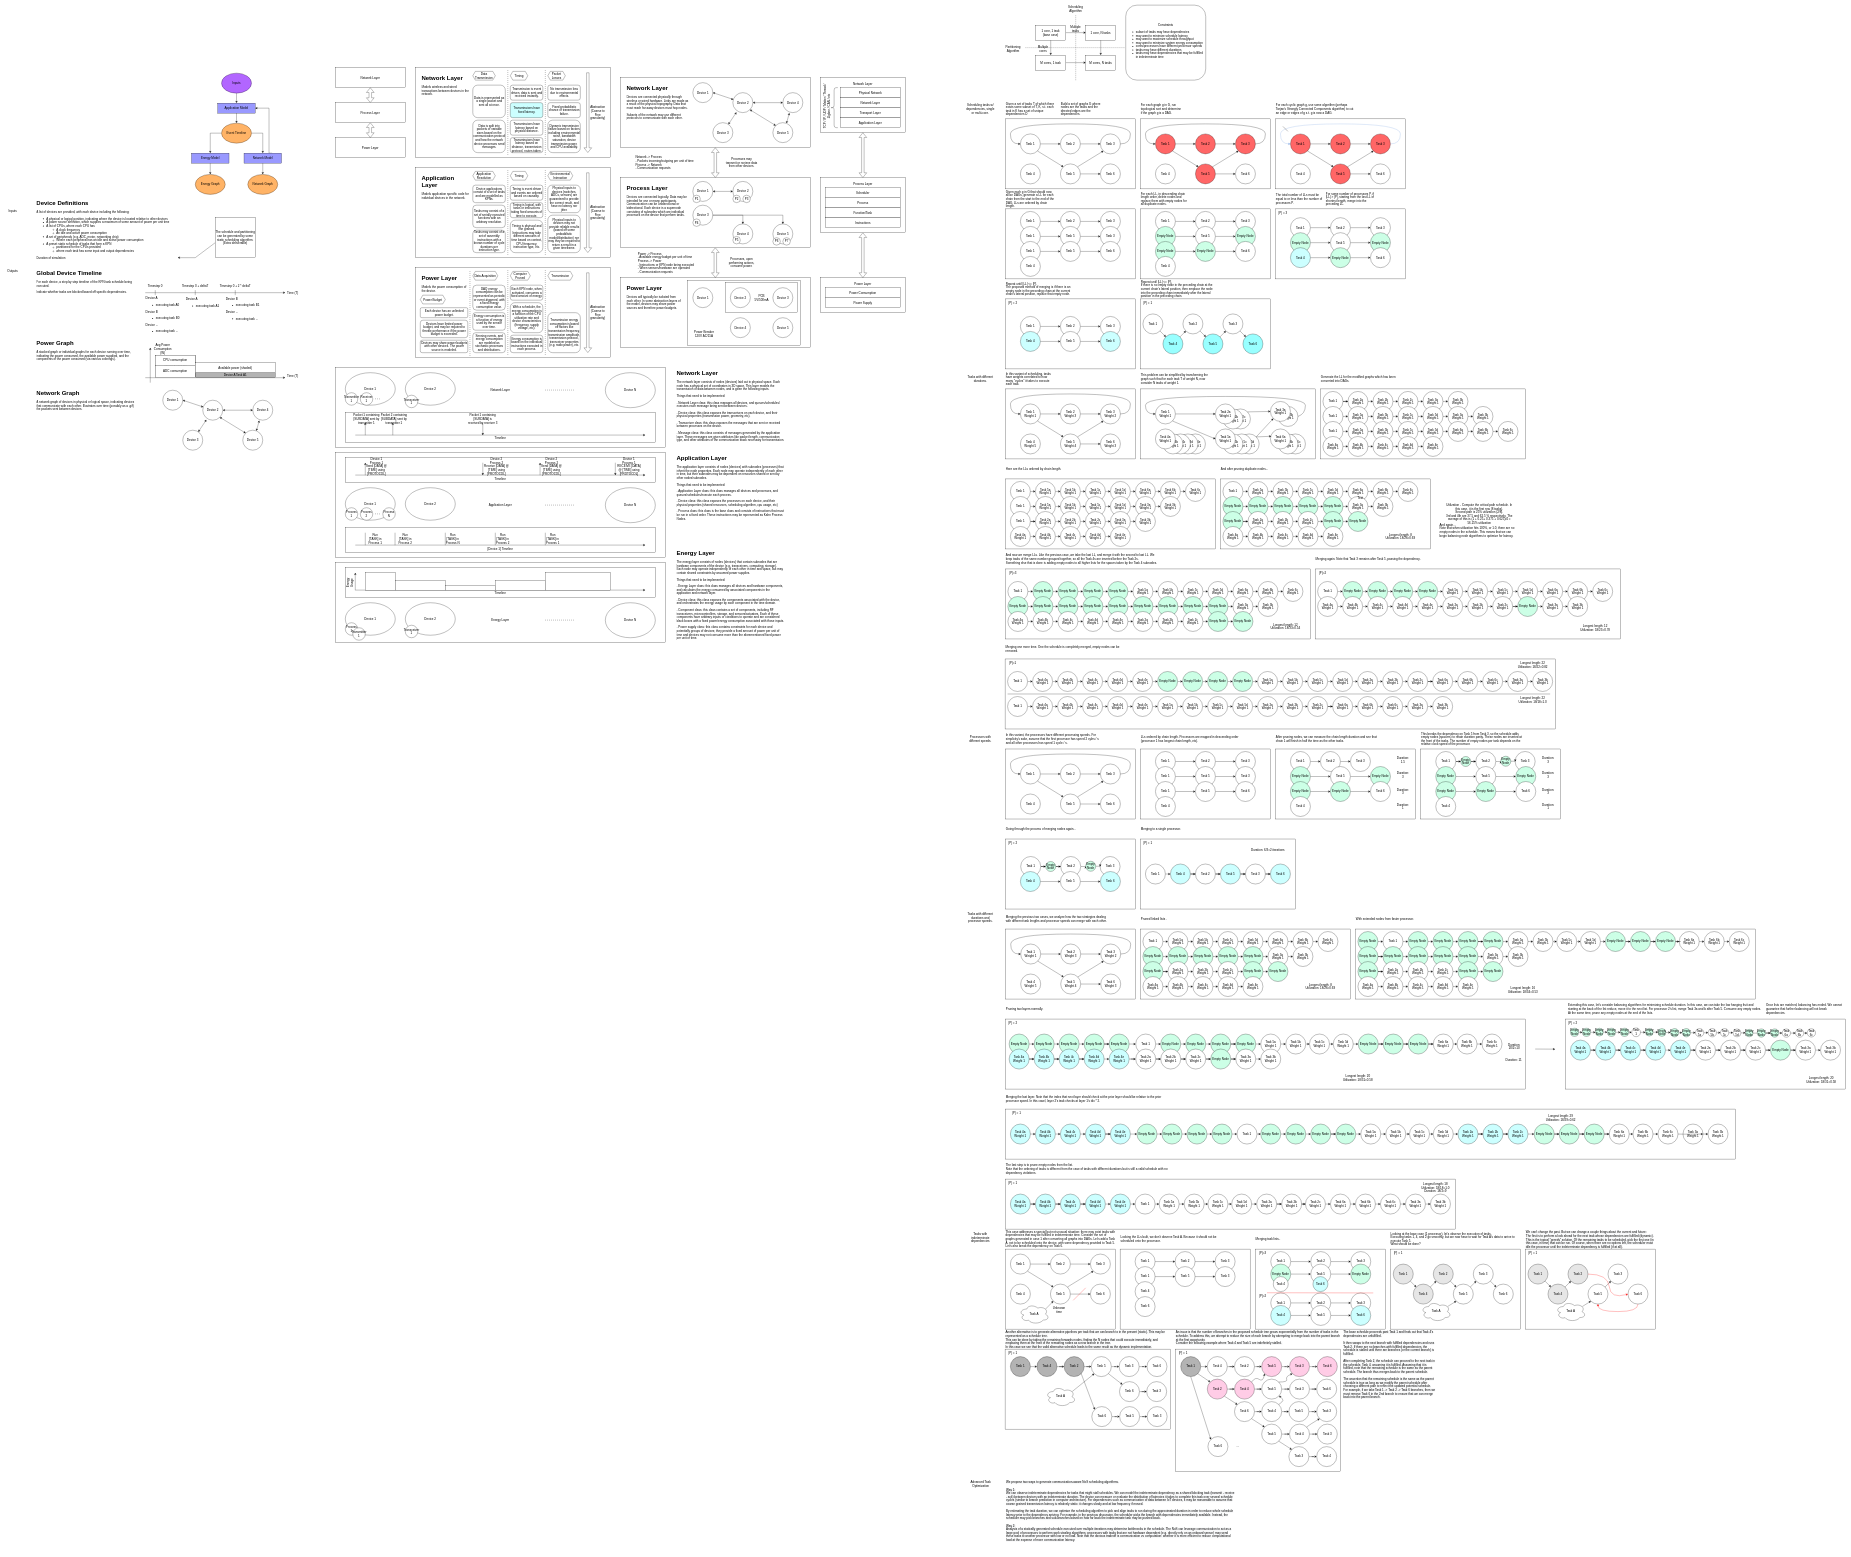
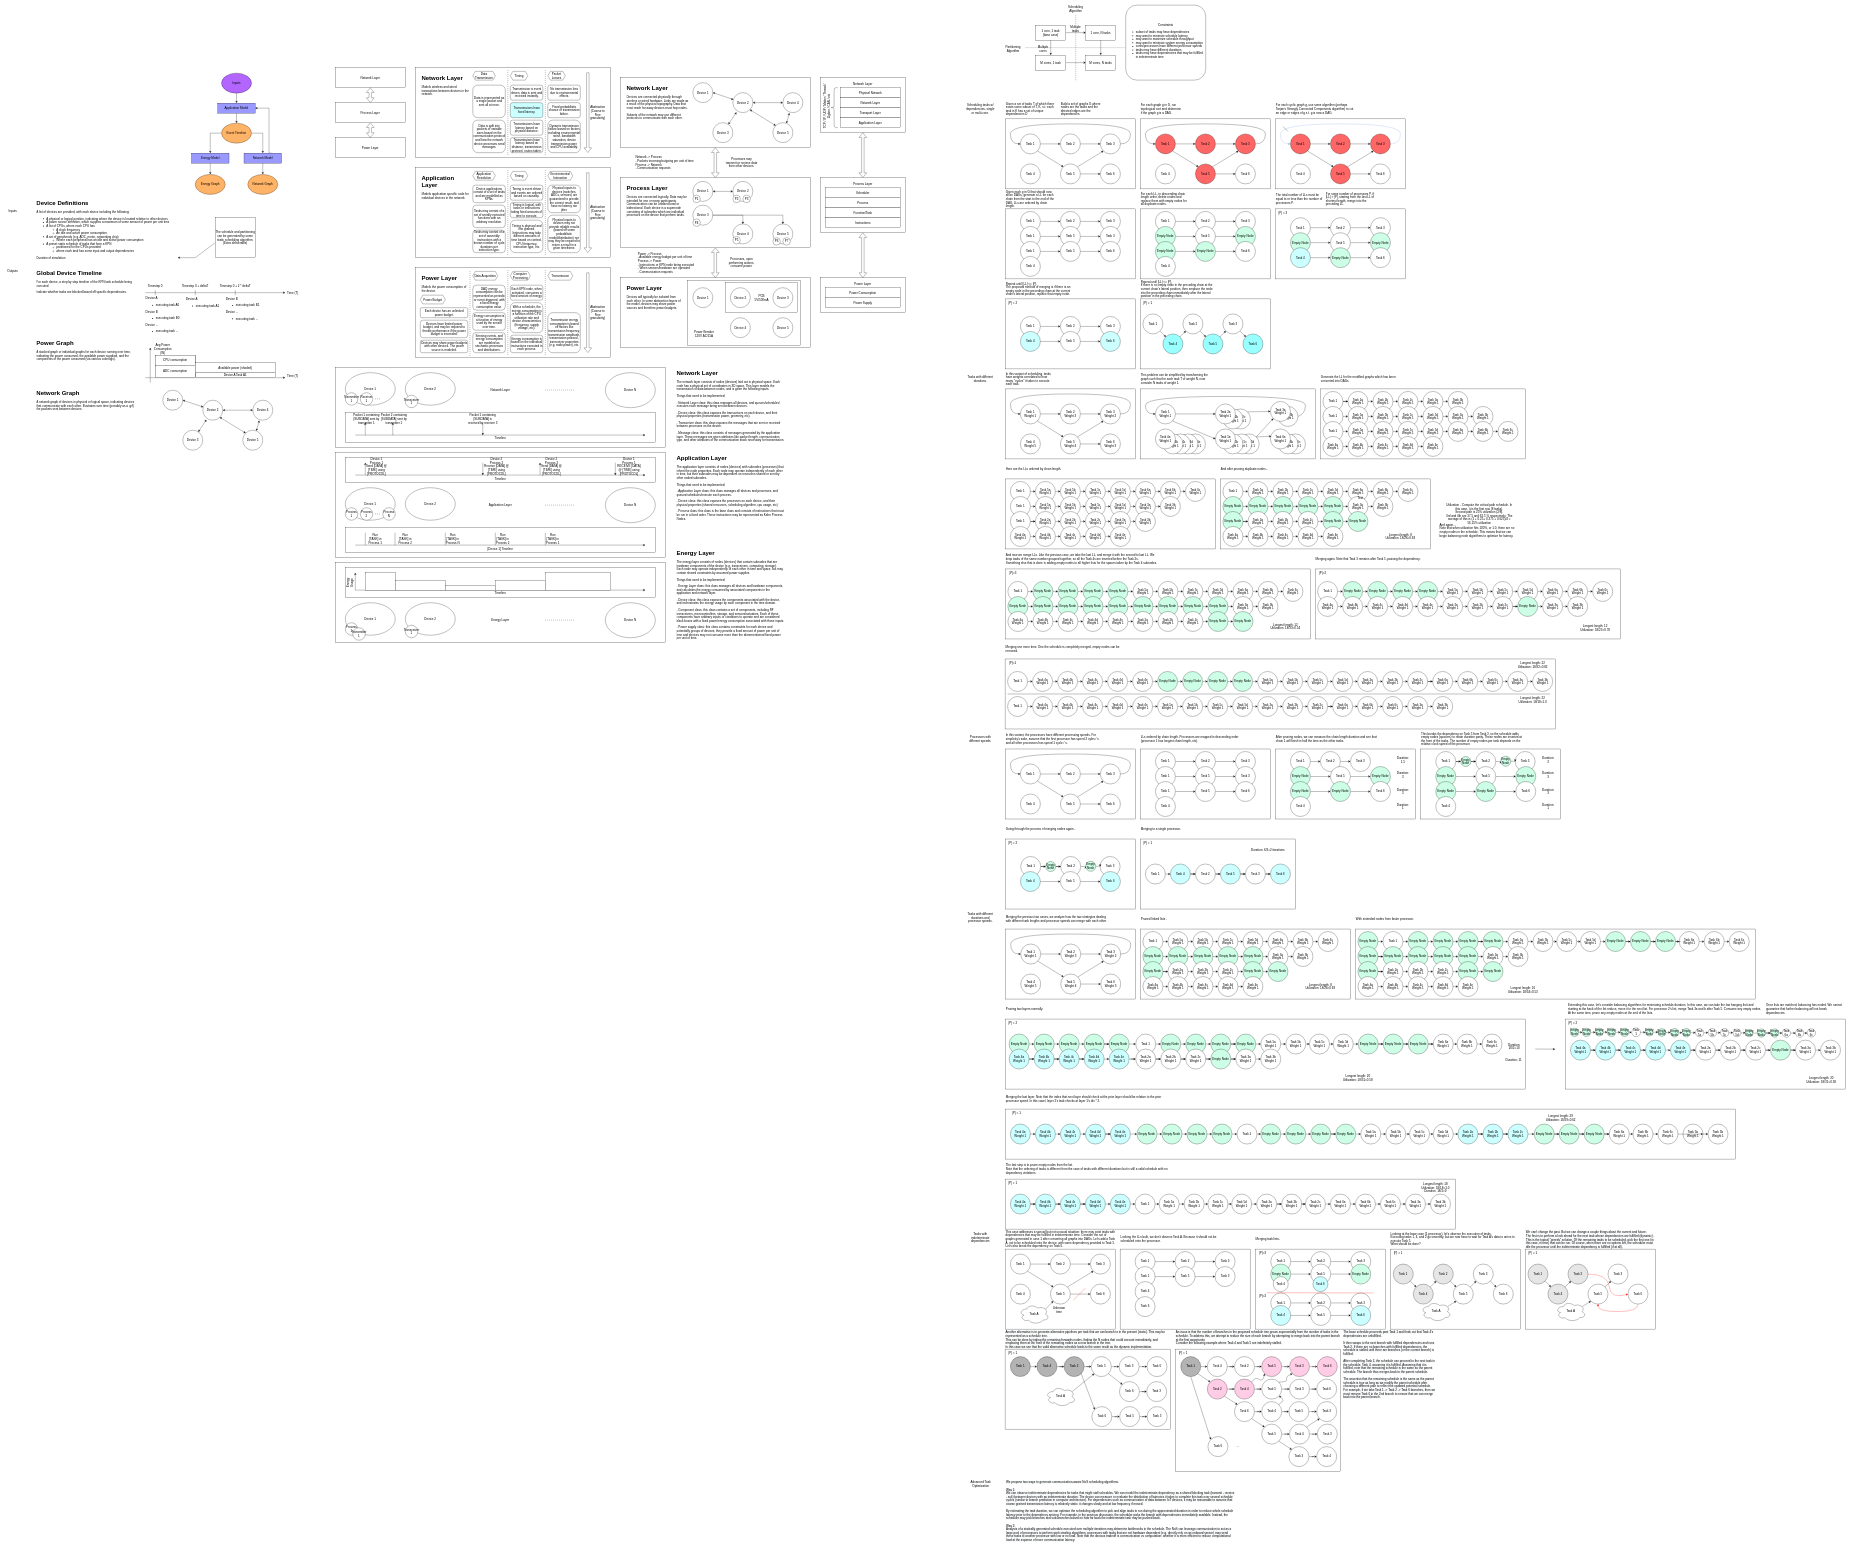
node "Computer Pruned": label "Computer Pruned" -> "Computer Processing"
node "Device A Task A1": fillcolor #b3b3b3 -> #ffffff
